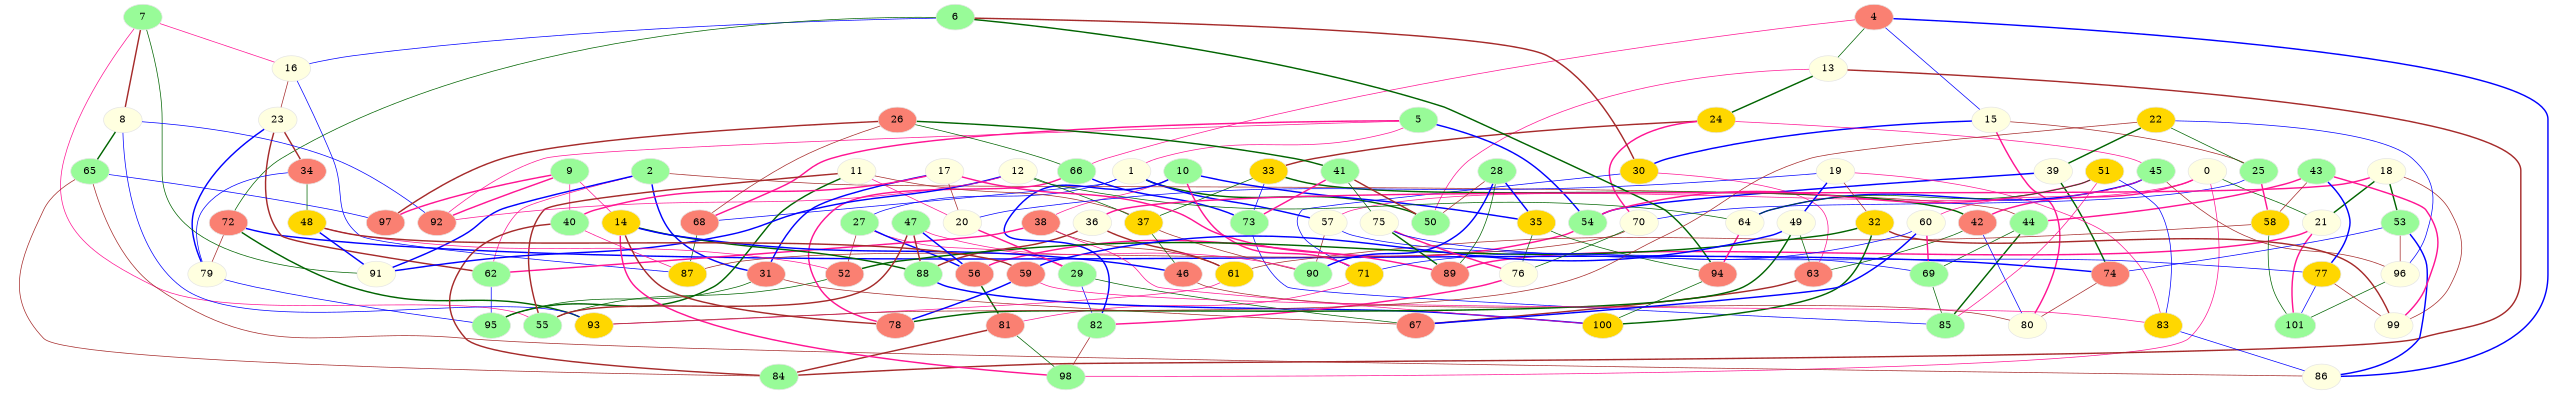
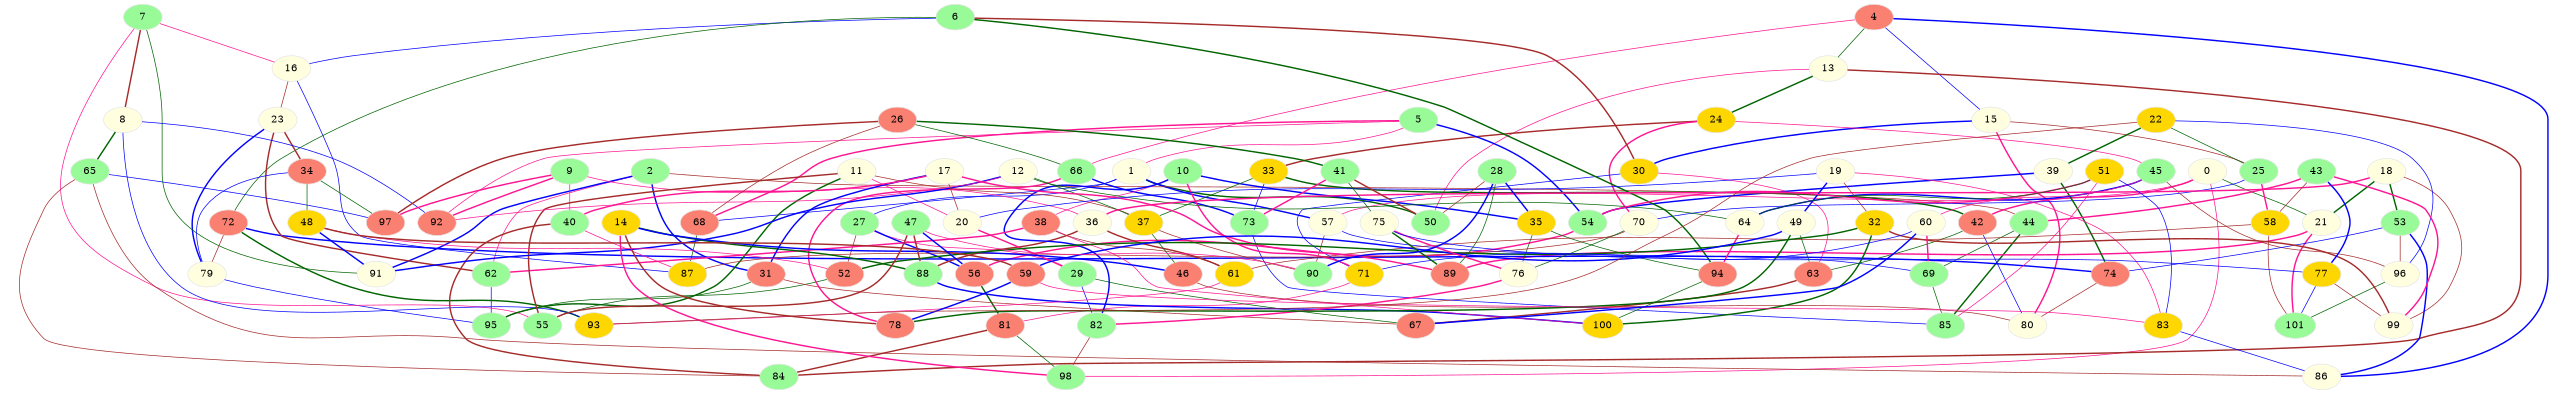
edge "9" -- "14": now "9" -- "36"
edge "34" -- "97": added
edge "58" -- "101": color darkgreen -> brown
